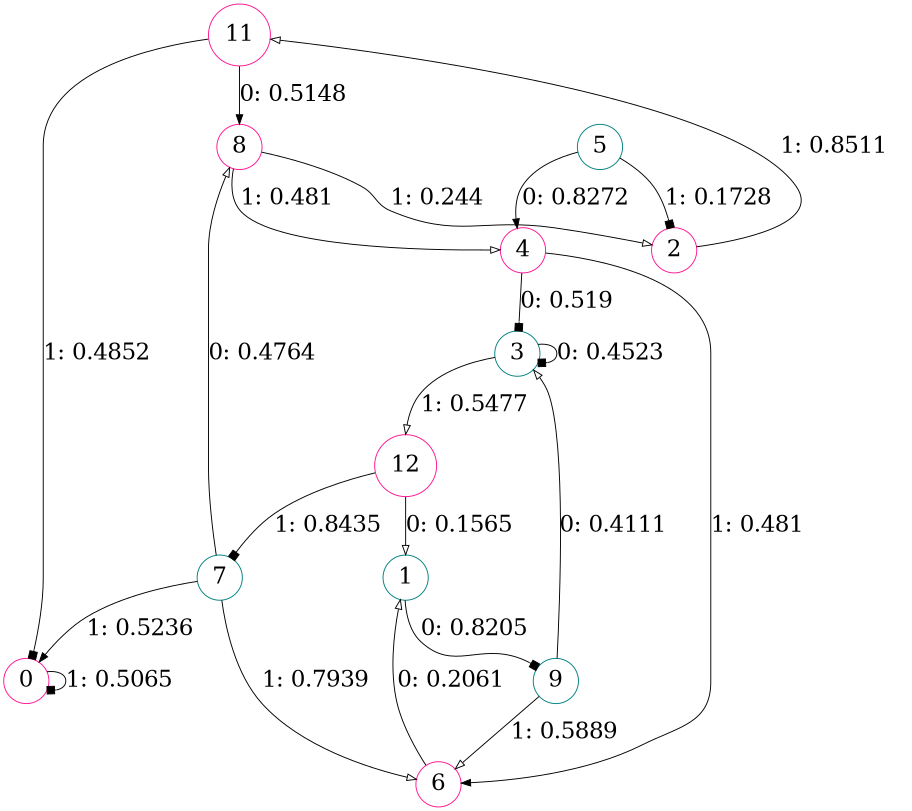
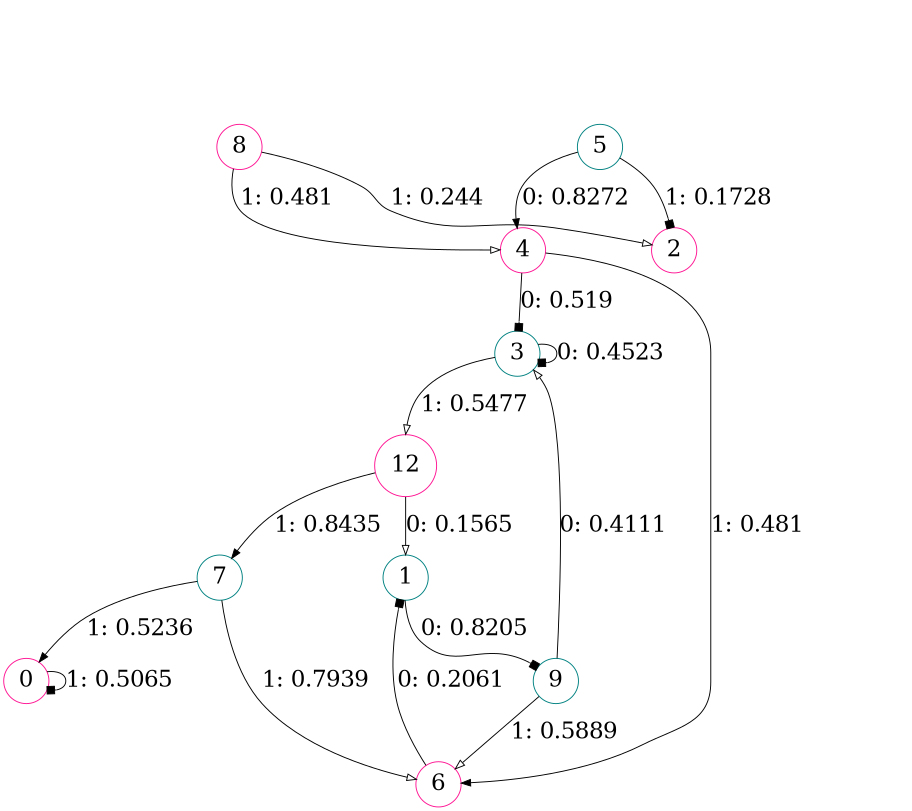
node "11": removed
edge "7" -> "8": removed, label "0: 0.4764"
edge "12" -> "7": arrowhead box -> normal
edge "6" -> "1": arrowhead onormal -> box
